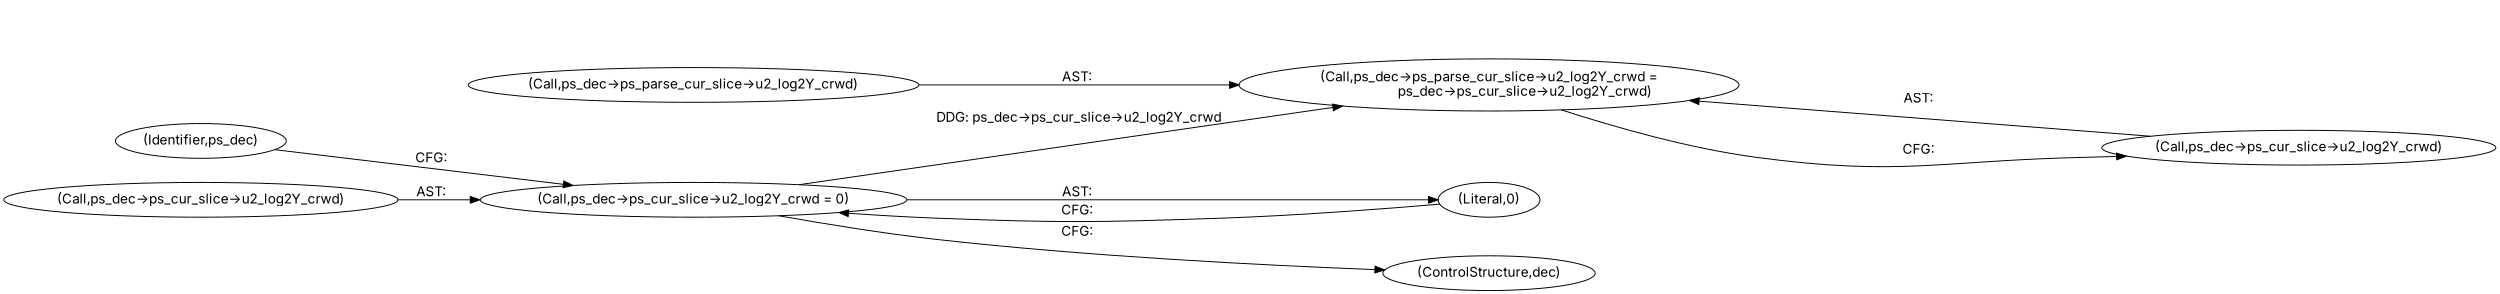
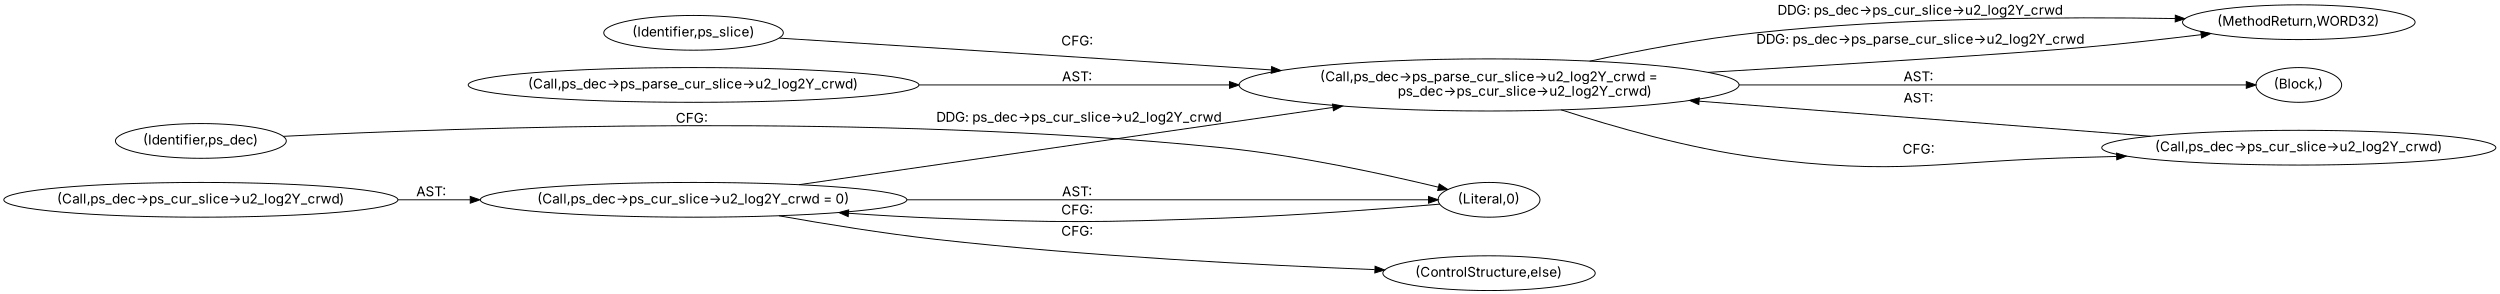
node "(MethodReturn,WORD32)": added
node "(Identifier,ps_slice)": added
node "(Block,)": added
edge "(Identifier,ps_dec)" -> "(Call,ps_dec->ps_cur_slice->u2_log2Y_crwd = 0)": now "(Identifier,ps_dec)" -> "(Literal,0)"
node "(ControlStructure,dec)": label "(ControlStructure,dec)" -> "(ControlStructure,else)"
